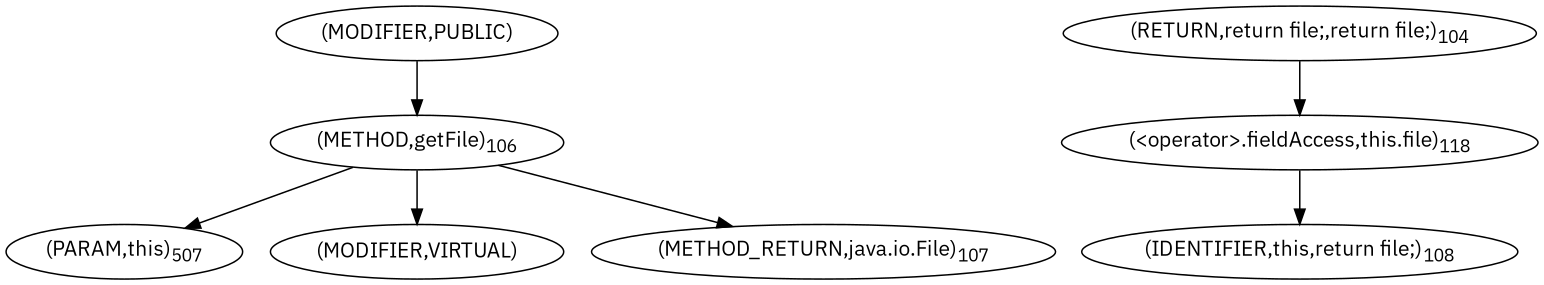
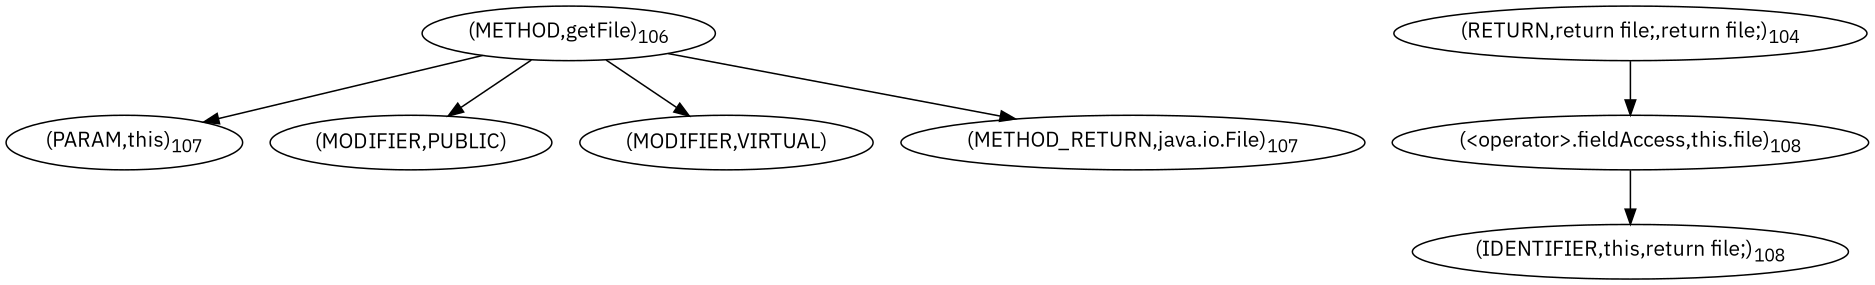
edge "(MODIFIER,PUBLIC)" -> "(METHOD,getFile)": reversed
node "(<operator>.fieldAccess,this.file)": text "118" -> "108"
node "(PARAM,this)": text "507" -> "107"
